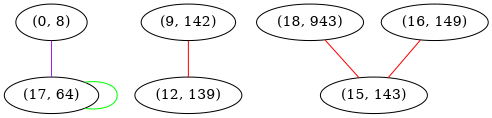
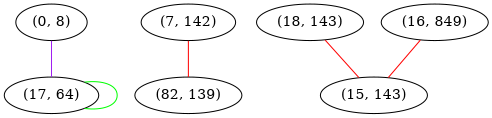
node "(9, 142)": label "(9, 142)" -> "(7, 142)"
node "(18, 943)": label "(18, 943)" -> "(18, 143)"
node "(16, 149)": label "(16, 149)" -> "(16, 849)"
node "(12, 139)": label "(12, 139)" -> "(82, 139)"
